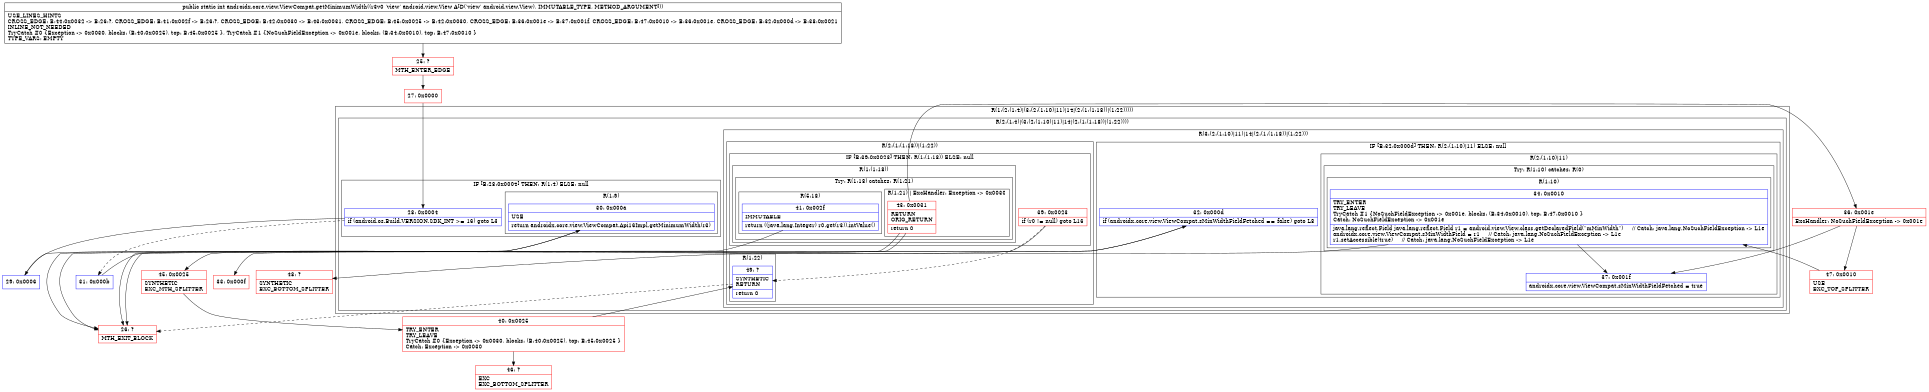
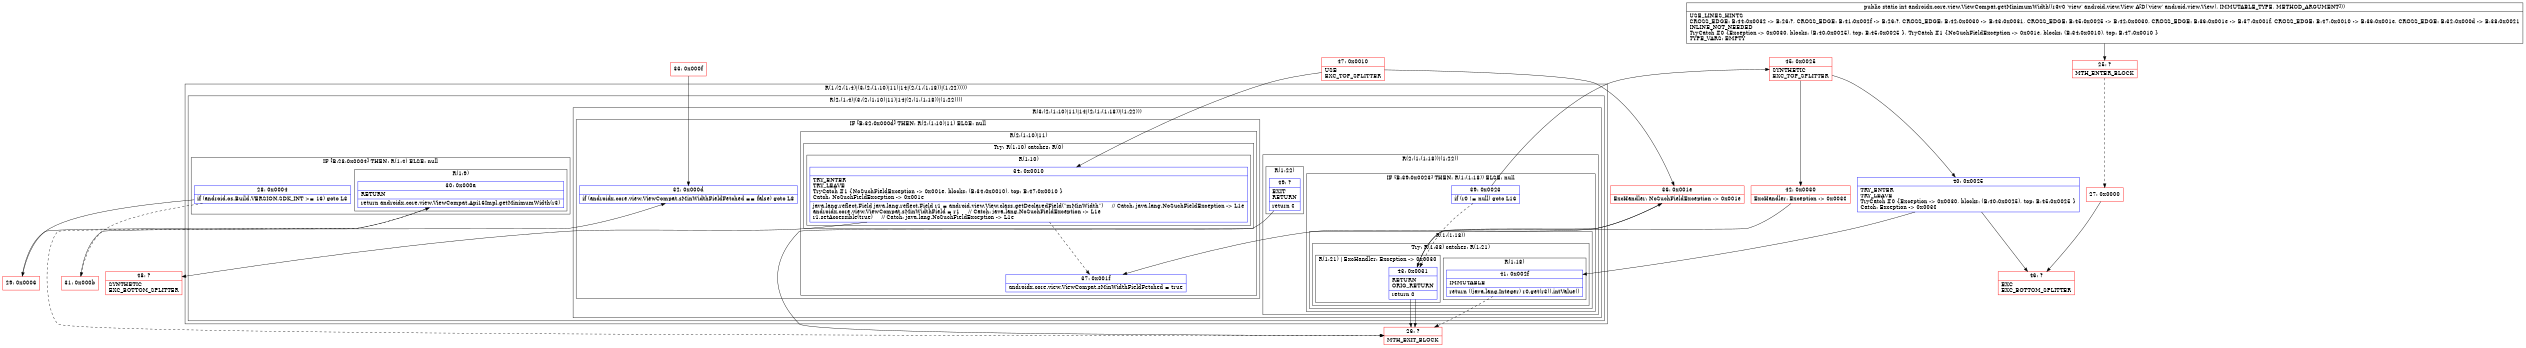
node "25: ?": text "MTH_ENTER_EDGE" -> "MTH_ENTER_BLOCK"
edge "25: ?" -> "27: 0x0000": style solid -> dashed
edge "27: 0x0000" -> "28: 0x0004": now "27: 0x0000" -> "46: ?"
cluster "Try: R(1:18) catches: R(1:21)": label "Try: R(1:18) catches: R(1:21)" -> "Try: R(1:38) catches: R(1:21)"
node "42: 0x0030": added
cluster "R(5:18)": label "R(5:18)" -> "R(1:18)"
node "30: 0x000a": text "USE" -> "RETURN"
node "43: 0x0031": color red -> blue
node "39: 0x0023": color red -> blue
edge "36: 0x001e" -> "47: 0x0010": reversed
edge "30: 0x000a" -> "26: ?": style solid -> dashed
edge "32: 0x000d" -> "33: 0x000f": reversed
edge "41: 0x002f" -> "26: ?": style solid -> dashed
edge "34: 0x0010" -> "37: 0x001f": style solid -> dashed
edge "39: 0x0023" -> "49: ?": now "39: 0x0023" -> "43: 0x0031"
node "49: ?": text "SYNTHETIC" -> "EXIT"
node "29: 0x0006": color blue -> red
node "31: 0x000b": color blue -> red
node "45: 0x0025": text "EXC_MTH_SPLITTER" -> "EXC_TOP_SPLITTER"
edge "40: 0x0025" -> "49: ?": now "40: 0x0025" -> "41: 0x002f"
edge "49: ?" -> "26: ?": style dashed -> solid
node "40: 0x0025": color red -> blue
